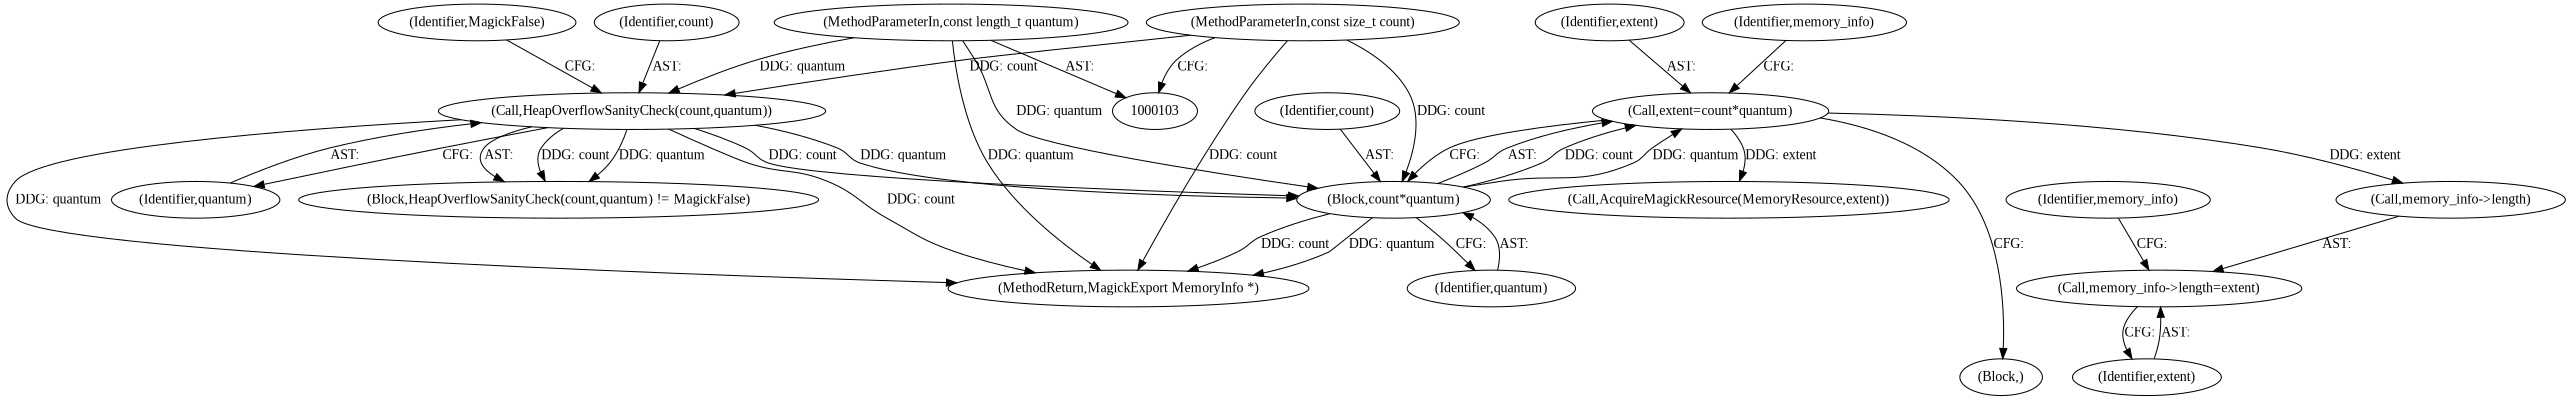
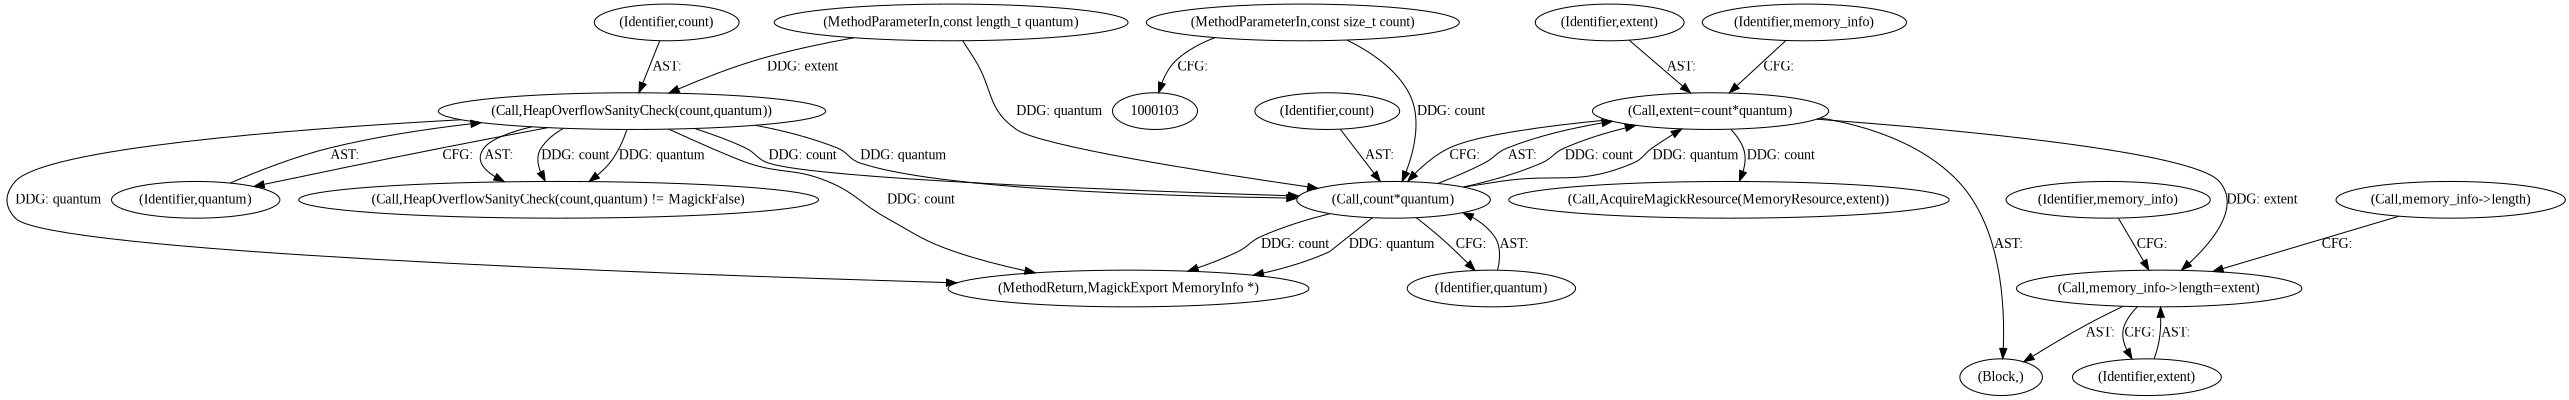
node "(Identifier,MagickFalse)": removed
edge "(MethodParameterIn,const size_t count)" -> "(Call,HeapOverflowSanityCheck(count,quantum))": removed, label "DDG: count"
edge "(MethodParameterIn,const length_t quantum)" -> "(Call,HeapOverflowSanityCheck(count,quantum))": label "DDG: quantum" -> "DDG: extent"
edge "(MethodParameterIn,const length_t quantum)" -> "1000103": removed, label "AST:"
edge "(Call,extent=count*quantum)" -> "(Call,memory_info->length)": now "(Call,extent=count*quantum)" -> "(Call,memory_info->length=extent)"
edge "(MethodParameterIn,const size_t count)" -> "(MethodReturn,MagickExport MemoryInfo *)": removed, label "DDG: count"
edge "(Call,extent=count*quantum)" -> "(Call,AcquireMagickResource(MemoryResource,extent))": label "DDG: extent" -> "DDG: count"
edge "(MethodParameterIn,const length_t quantum)" -> "(MethodReturn,MagickExport MemoryInfo *)": removed, label "DDG: quantum"
node "(Block,HeapOverflowSanityCheck(count,quantum) != MagickFalse)": label "(Block,HeapOverflowSanityCheck(count,quantum) != MagickFalse)" -> "(Call,HeapOverflowSanityCheck(count,quantum) != MagickFalse)"
node "(Block,count*quantum)": label "(Block,count*quantum)" -> "(Call,count*quantum)"
edge "(Call,extent=count*quantum)" -> "(Block,)": label "CFG: " -> "AST: "
edge "(Call,memory_info->length)" -> "(Call,memory_info->length=extent)": label "AST: " -> "CFG: "
edge "(Call,memory_info->length=extent)" -> "(Block,)": added, label "AST:"
